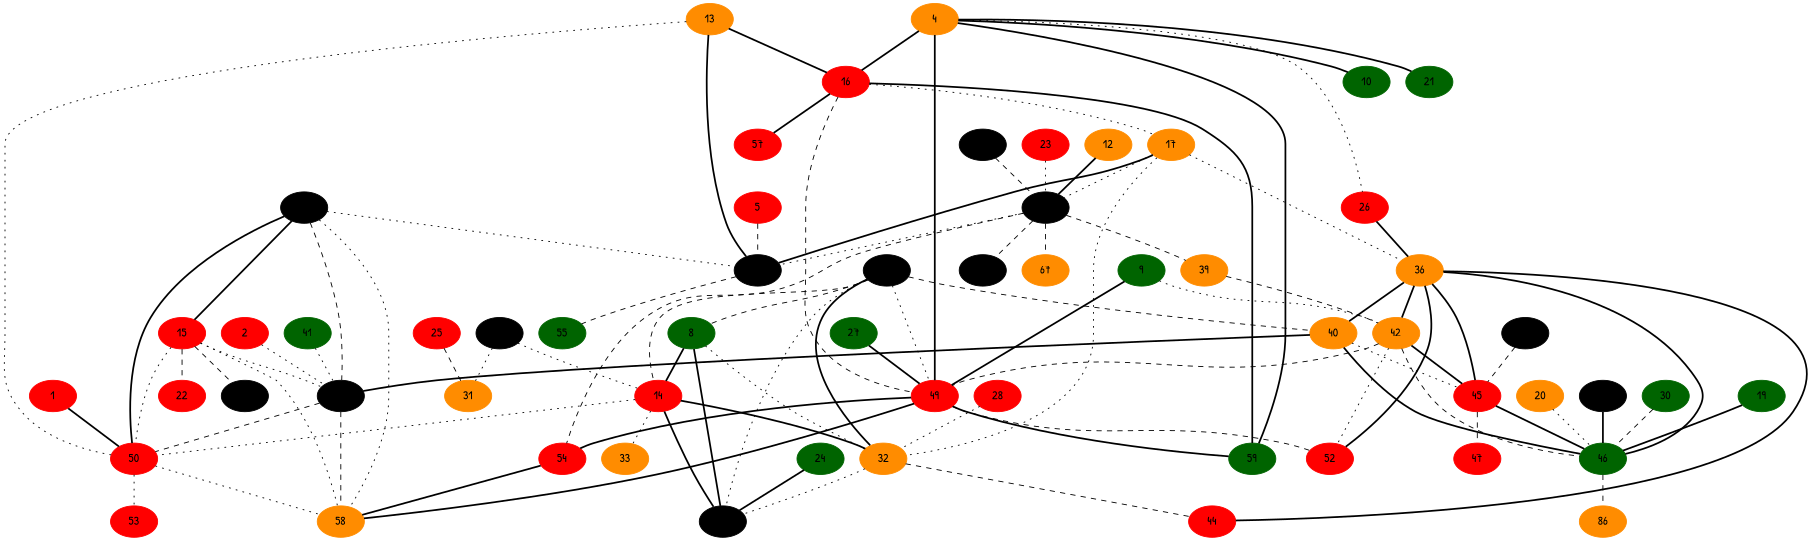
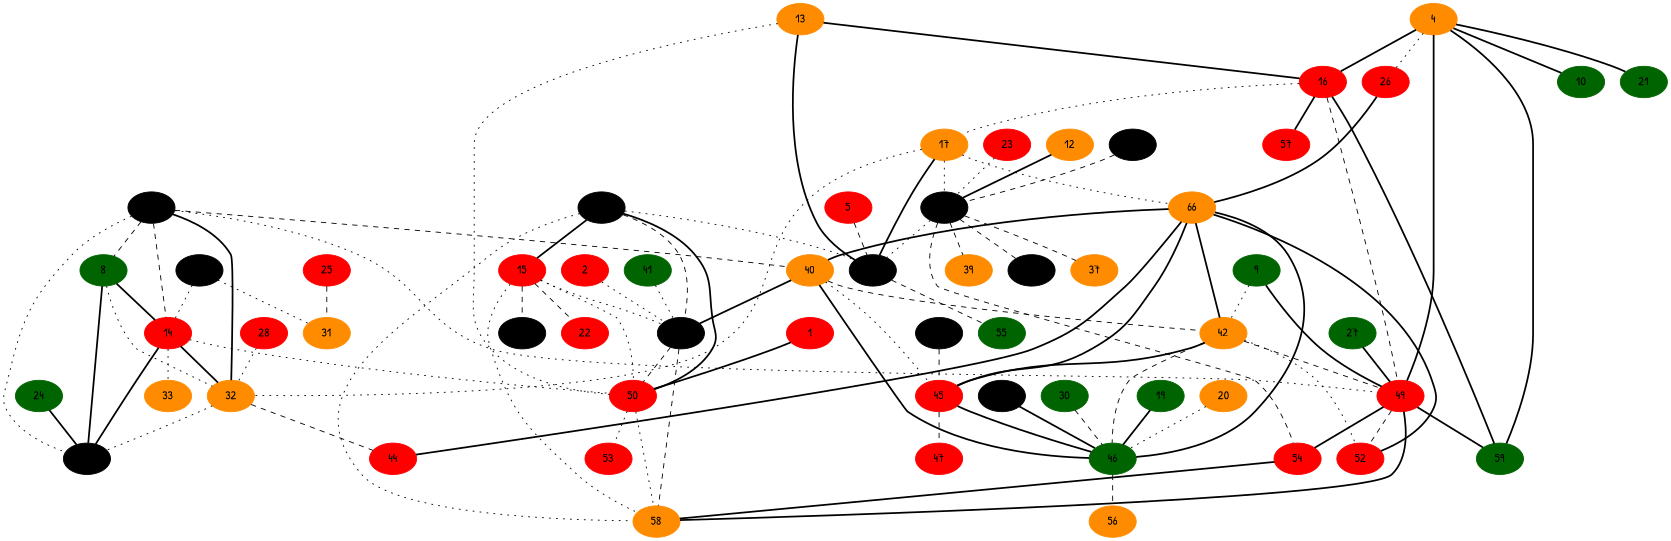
node "67": label "67" -> "37"
node "36": label "36" -> "66"
edge "39" -- "42": now "40" -- "42"
node "86": label "86" -> "56"
